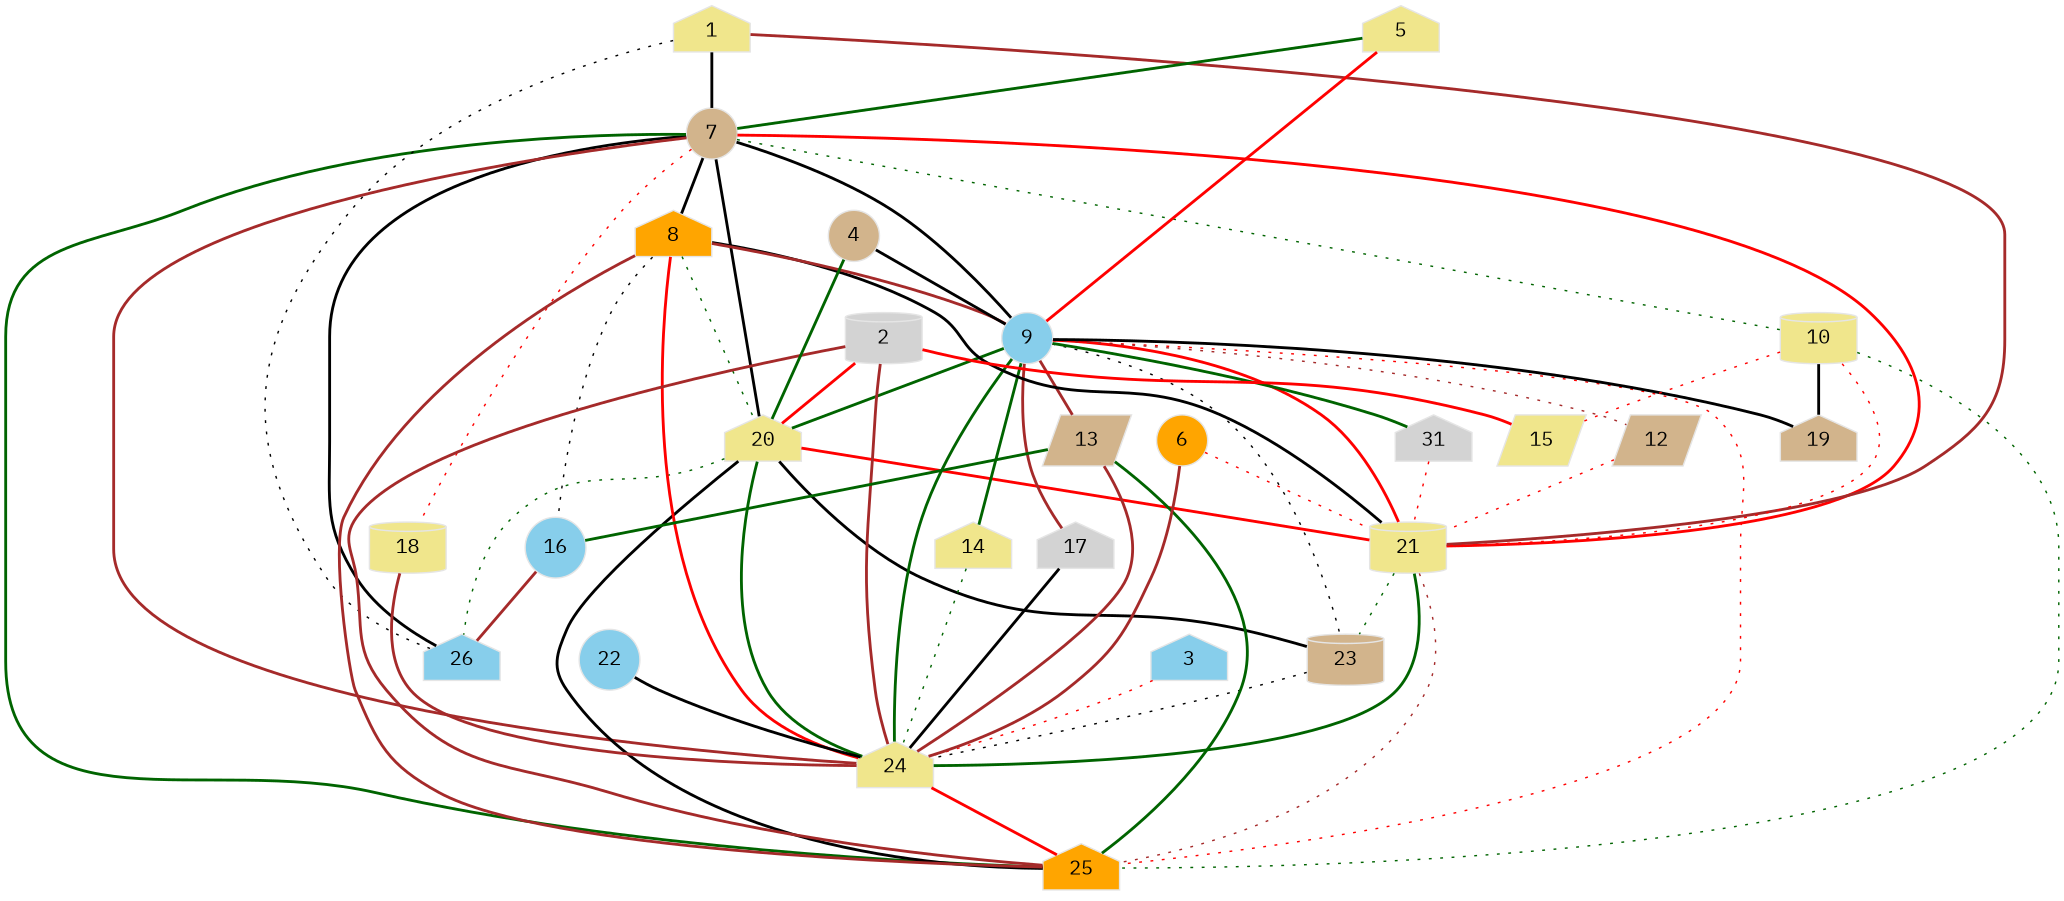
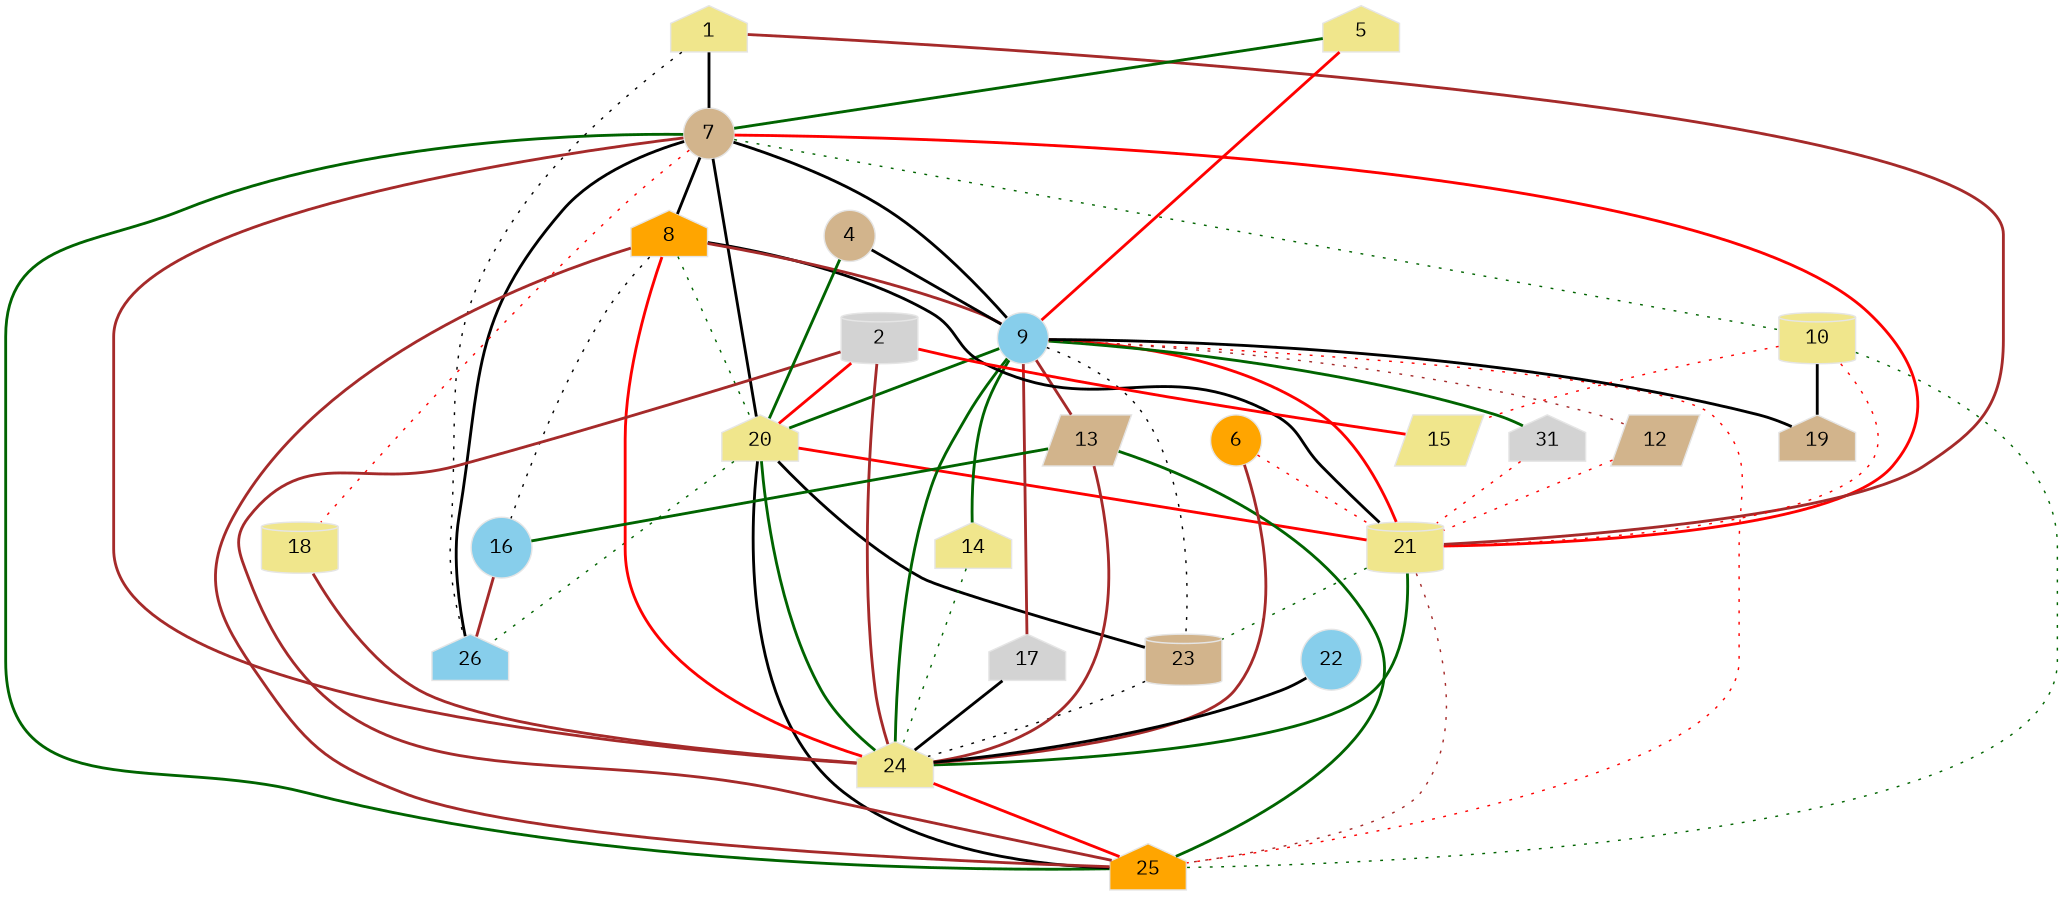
node "3": removed
